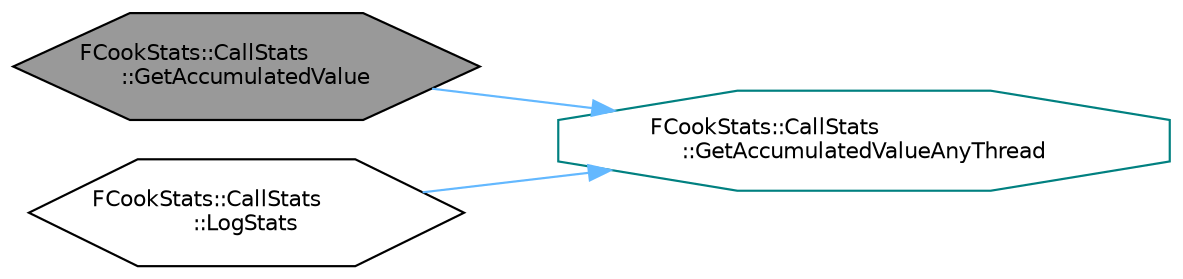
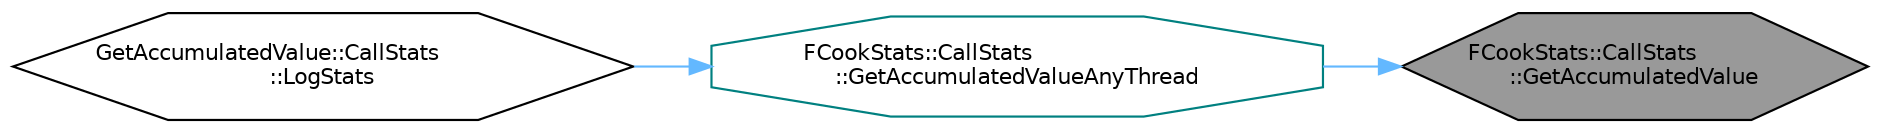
edge "FCookStats::CallStats ::GetAccumulatedValue" -> "FCookStats::CallStats ::GetAccumulatedValueAnyThread": reversed
node "FCookStats::CallStats ::LogStats": label "FCookStats::CallStats ::LogStats" -> "GetAccumulatedValue::CallStats ::LogStats"
